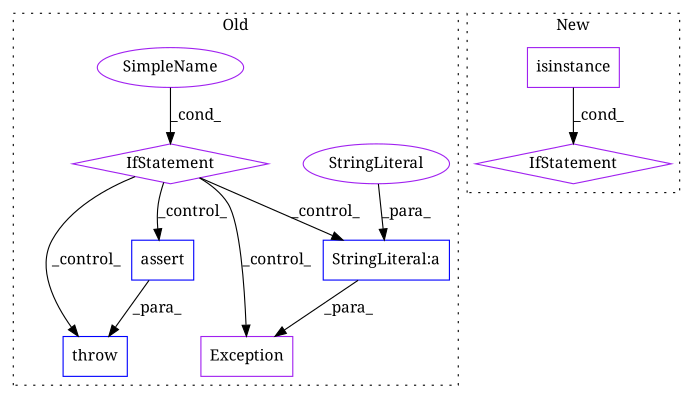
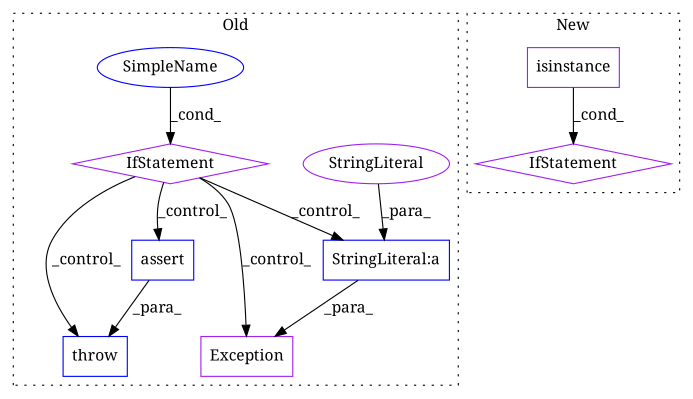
node "SimpleName": color purple -> blue
